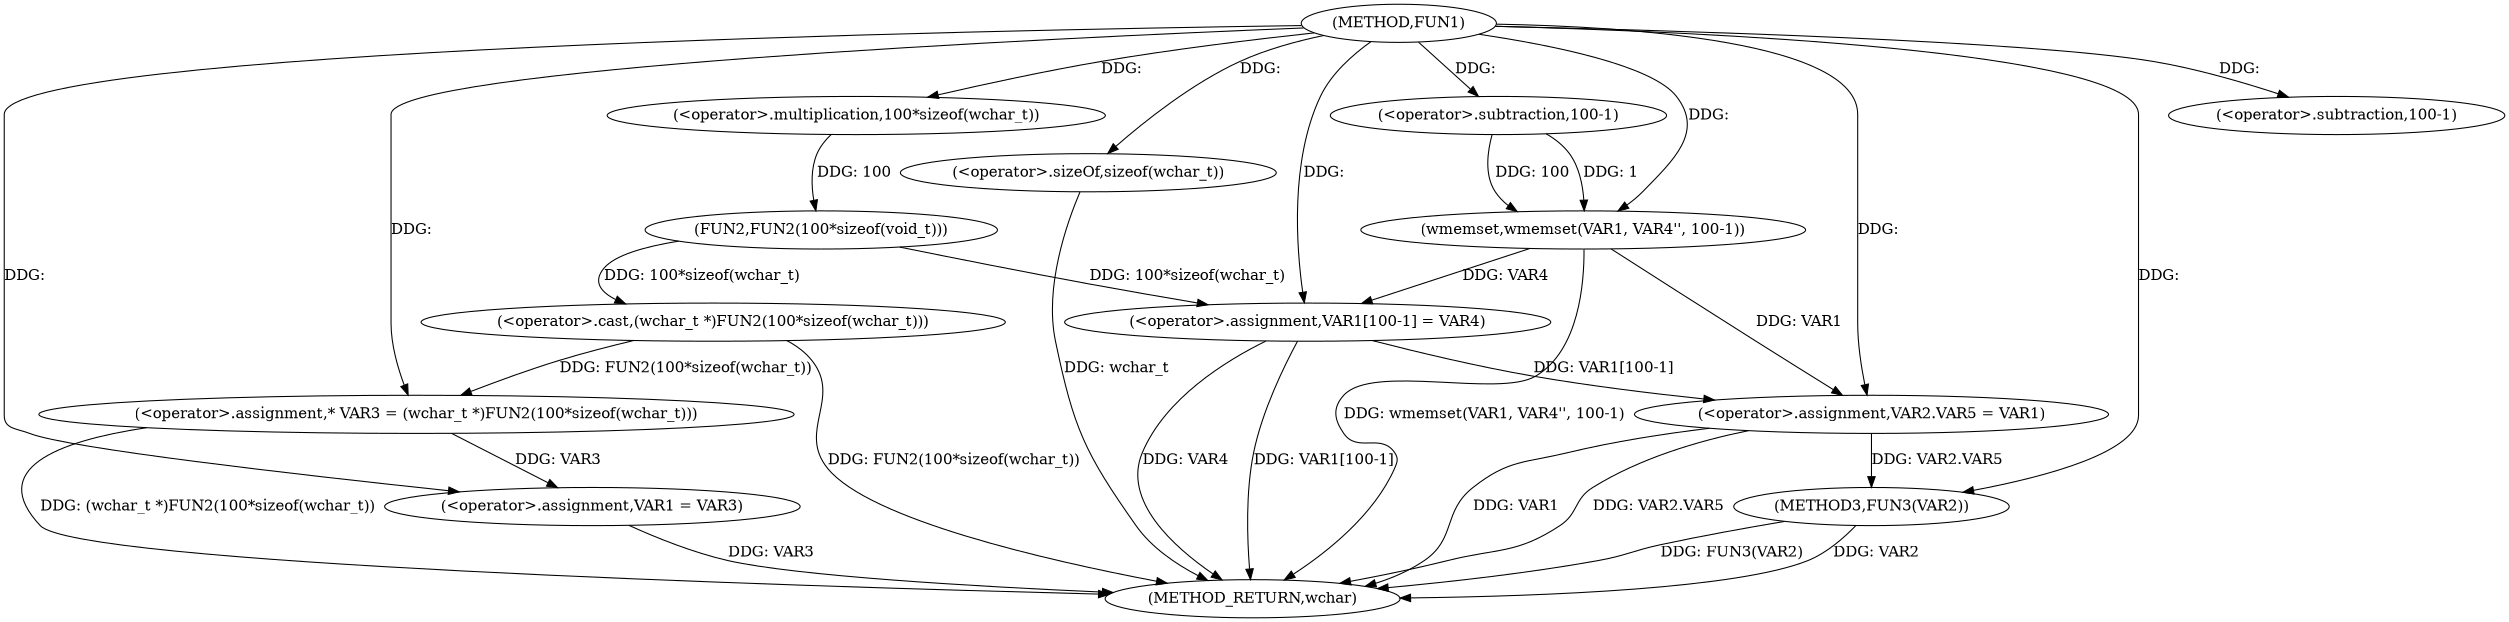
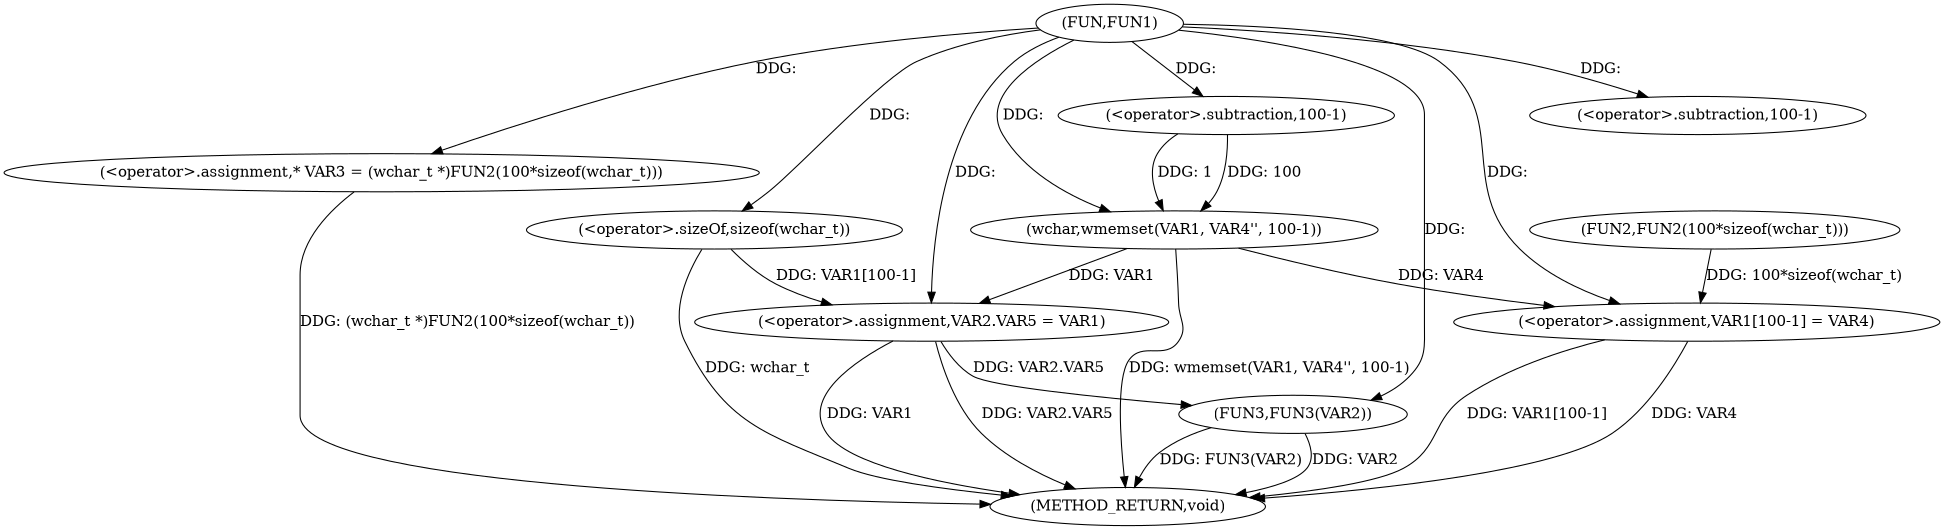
node "(METHOD,FUN1)": label "(METHOD,FUN1)" -> "(FUN,FUN1)"
node "(<operator>.multiplication,100*sizeof(wchar_t))": removed
node "(FUN2,FUN2(100*sizeof(void_t)))": label "(FUN2,FUN2(100*sizeof(void_t)))" -> "(FUN2,FUN2(100*sizeof(wchar_t)))"
node "(wmemset,wmemset(VAR1, VAR4'', 100-1))": label "(wmemset,wmemset(VAR1, VAR4'', 100-1))" -> "(wchar,wmemset(VAR1, VAR4'', 100-1))"
node "(<operator>.cast,(wchar_t *)FUN2(100*sizeof(wchar_t)))": removed
edge "(<operator>.assignment,VAR1[100-1] = VAR4)" -> "(<operator>.assignment,VAR2.VAR5 = VAR1)": now "(<operator>.sizeOf,sizeof(wchar_t))" -> "(<operator>.assignment,VAR2.VAR5 = VAR1)"
node "(<operator>.assignment,VAR1 = VAR3)": removed
node "(METHOD3,FUN3(VAR2))": label "(METHOD3,FUN3(VAR2))" -> "(FUN3,FUN3(VAR2))"
node "(METHOD_RETURN,wchar)": label "(METHOD_RETURN,wchar)" -> "(METHOD_RETURN,void)"
